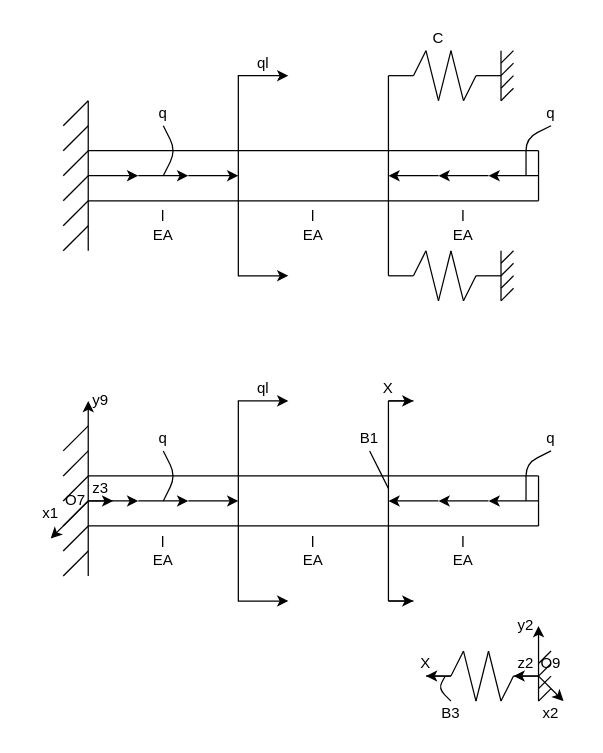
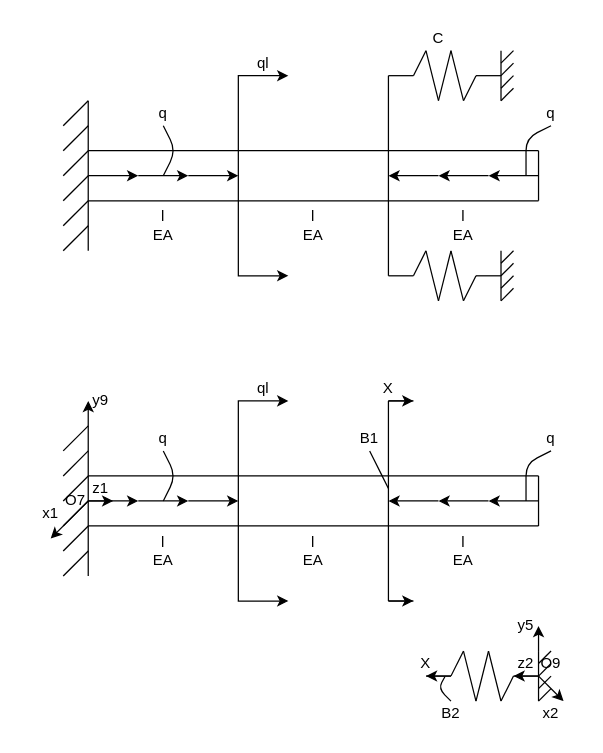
node "z3": label "z3" -> "z1"
node "y2": label "y2" -> "y5"
node "B3": label "B3" -> "B2"
